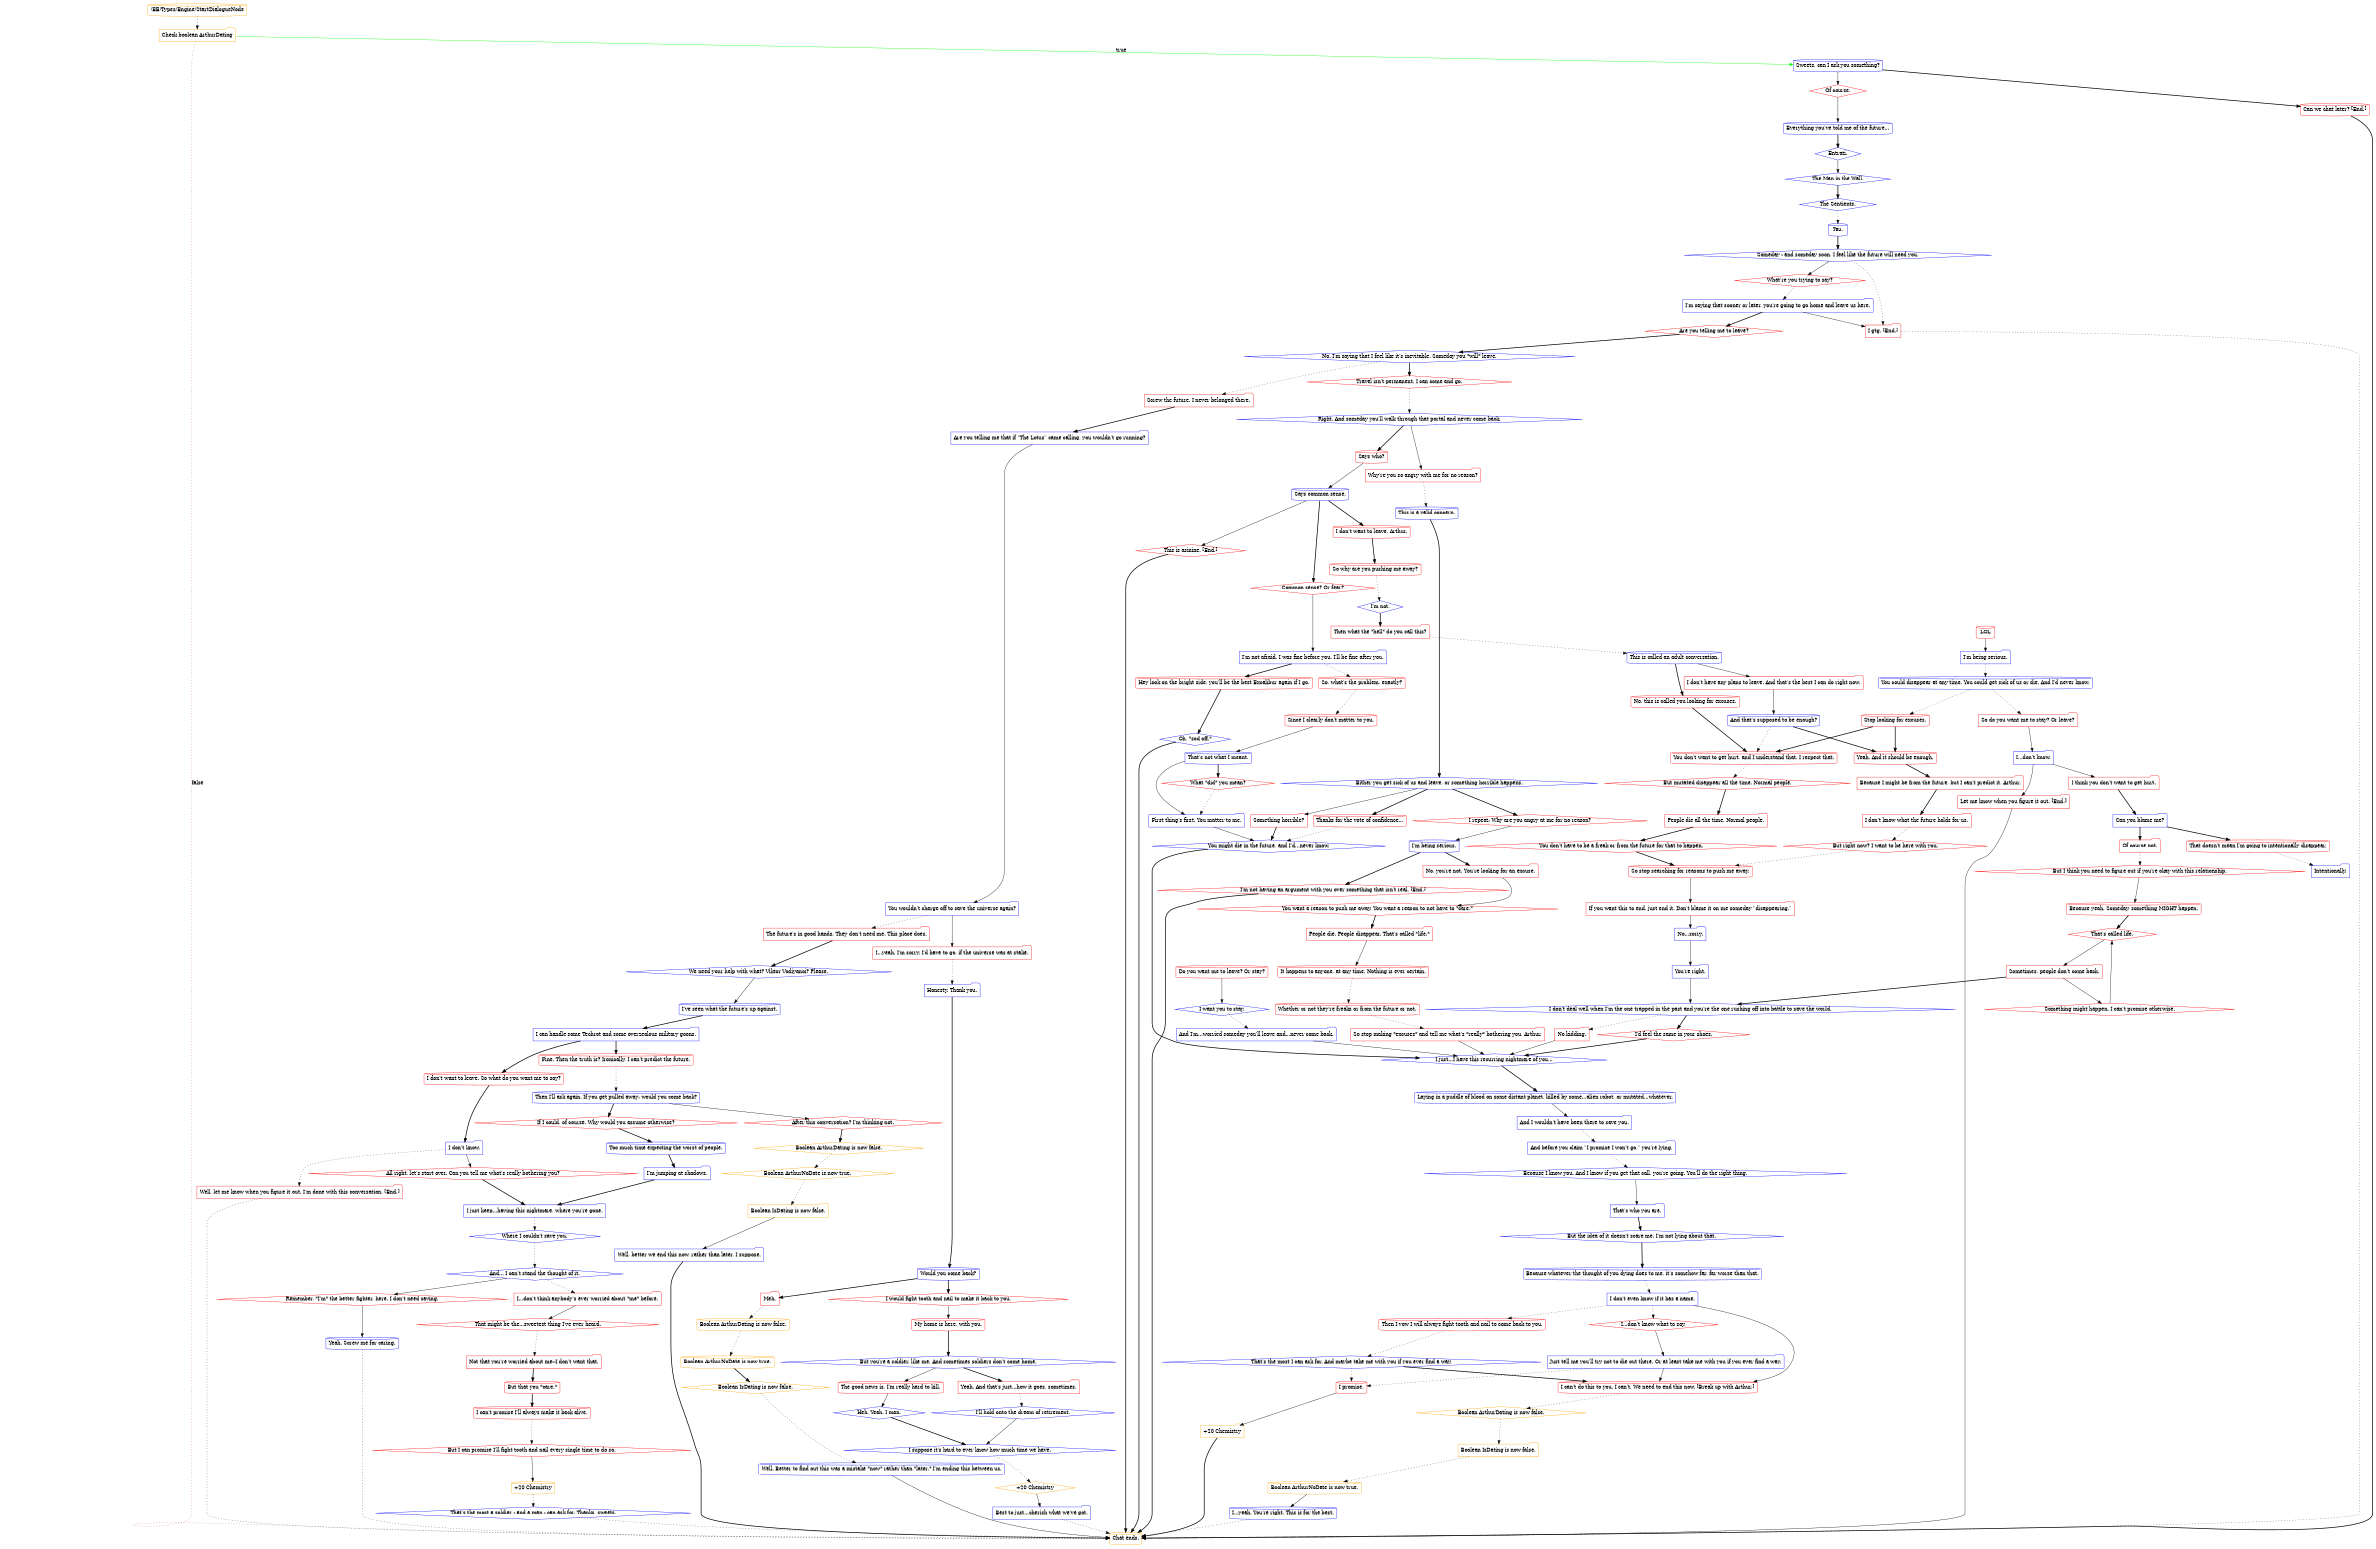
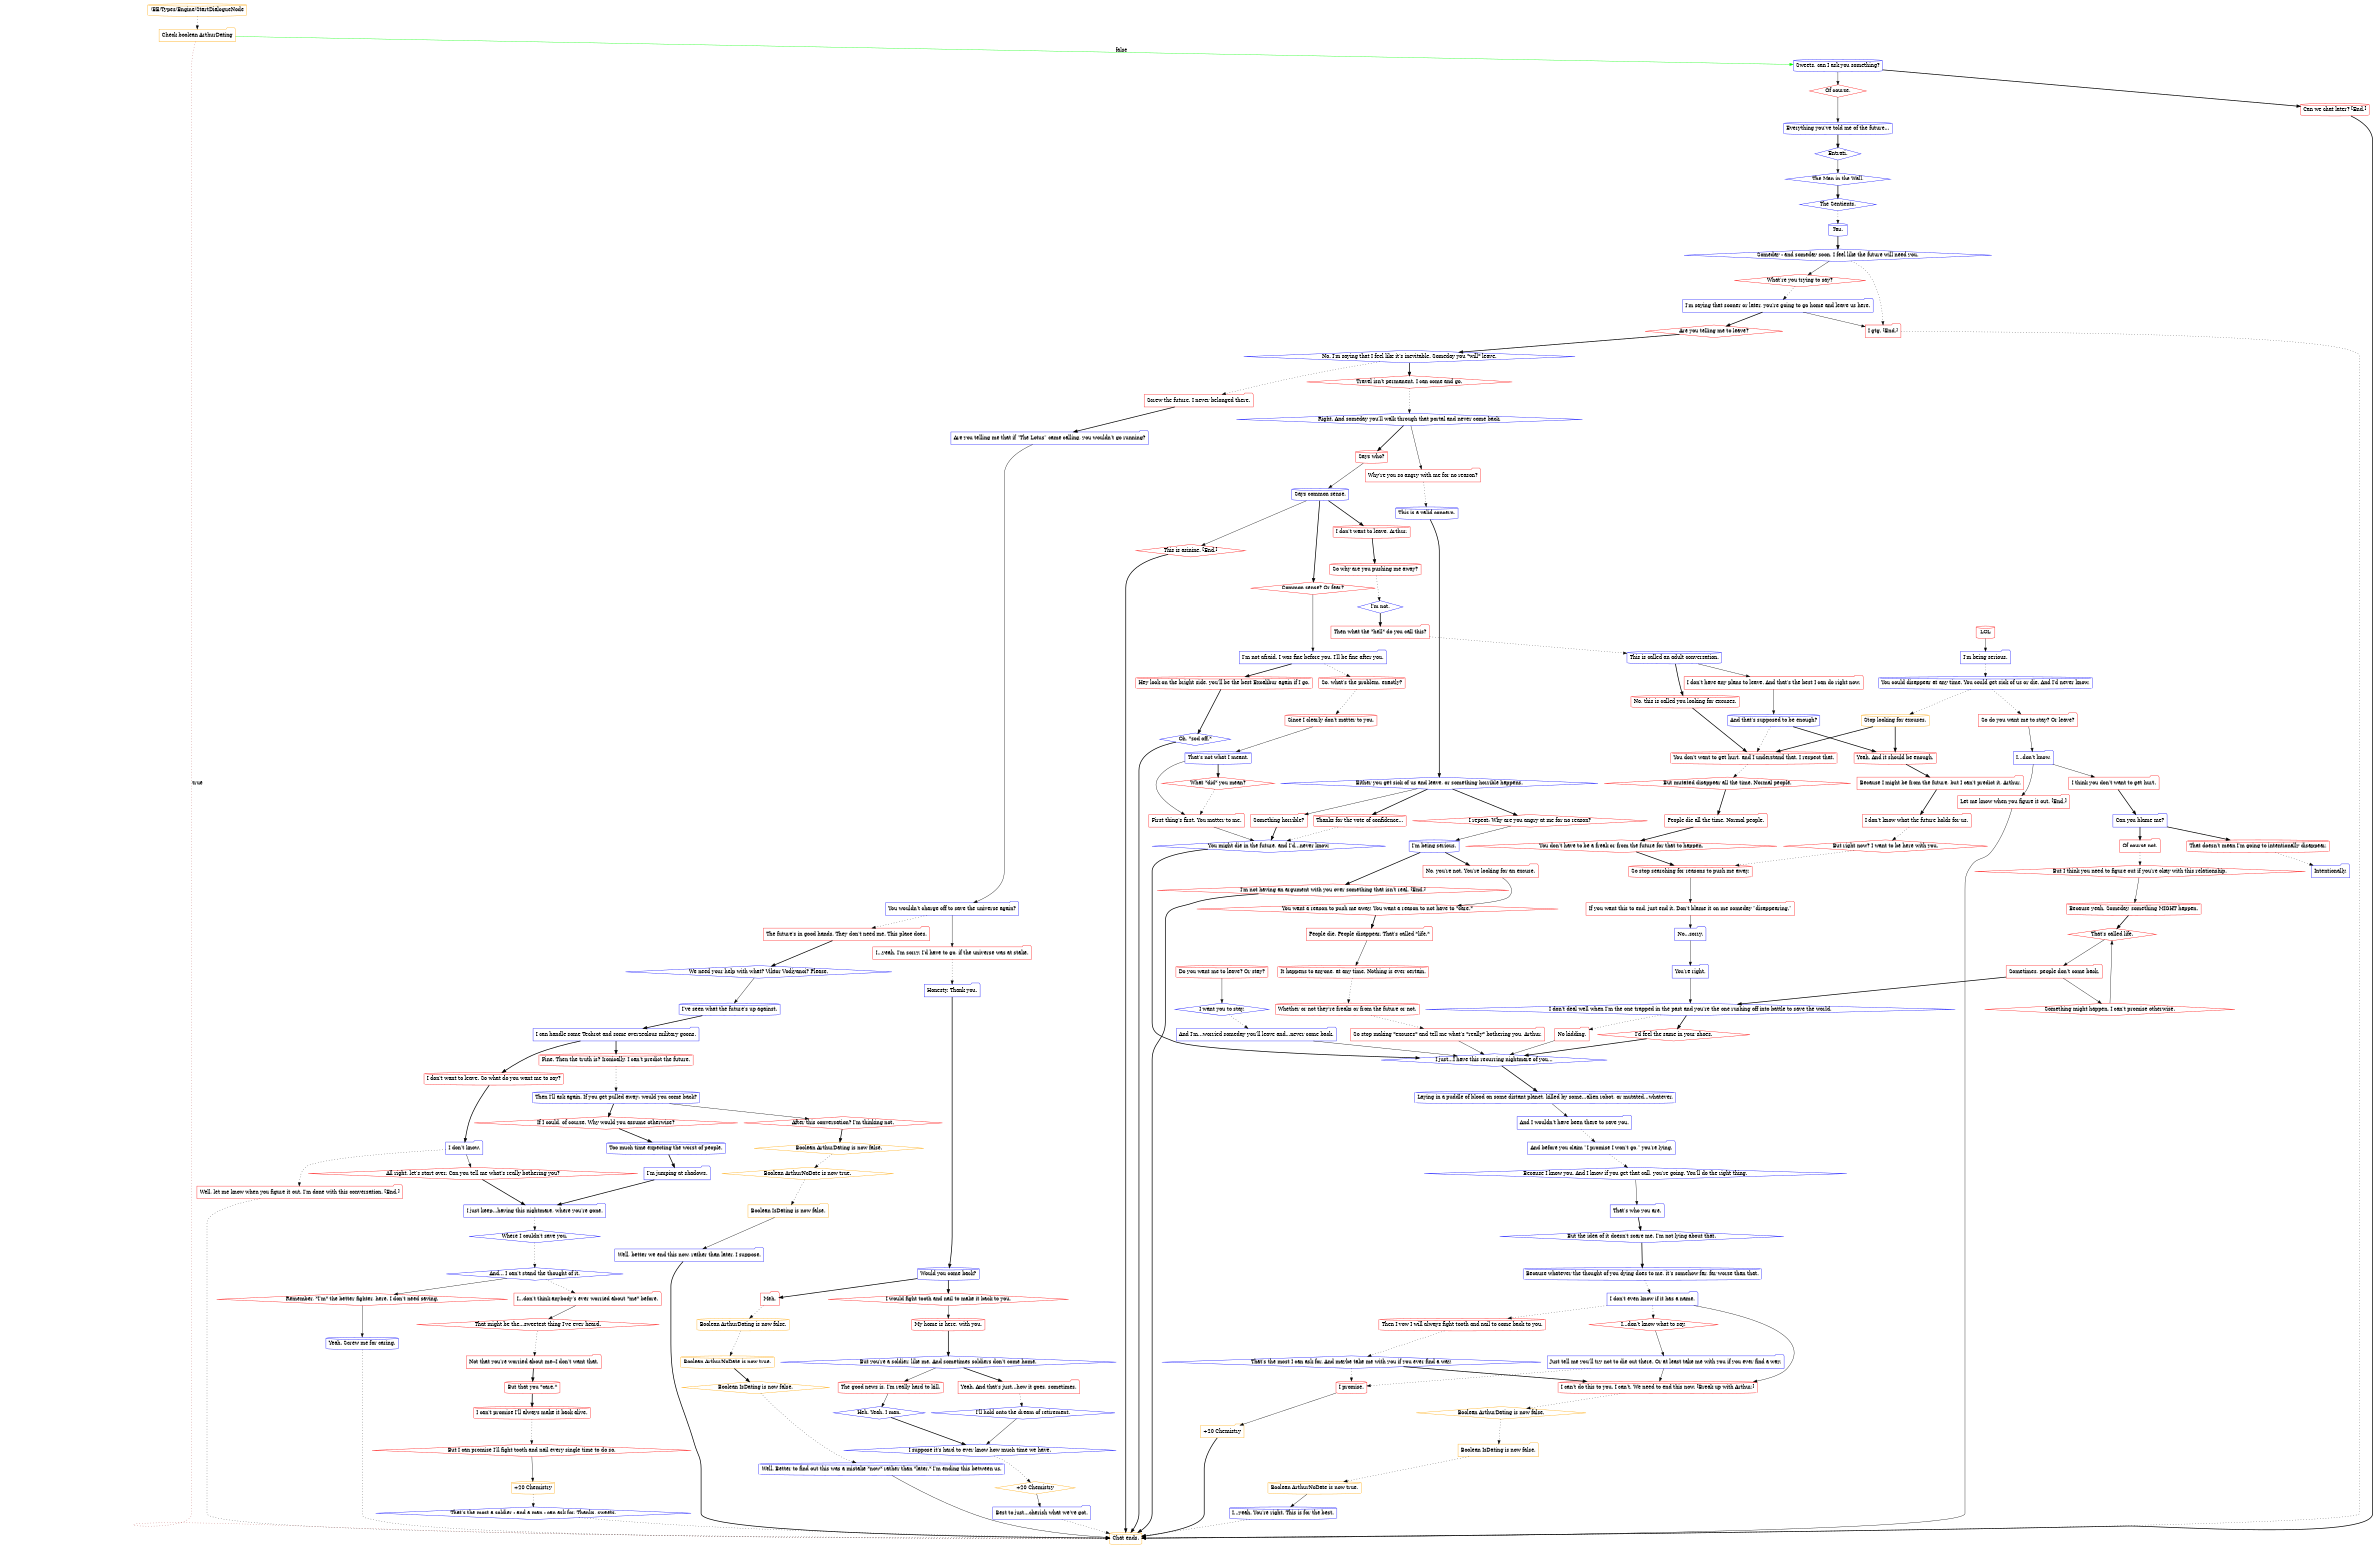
edge "Check boolean ArthurDating" -> "Sweets, can I ask you something?": label "true" -> "false"
node "Stop looking for excuses.": color red -> orange
edge "Check boolean ArthurDating" -> "Chat ends.": label "false" -> "true"
node "First thing's first. You matter to me.": color blue -> red
